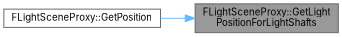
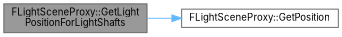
edge "FLightSceneProxy::GetPosition" -> "FLightSceneProxy::GetLight PositionForLightShafts": reversed
